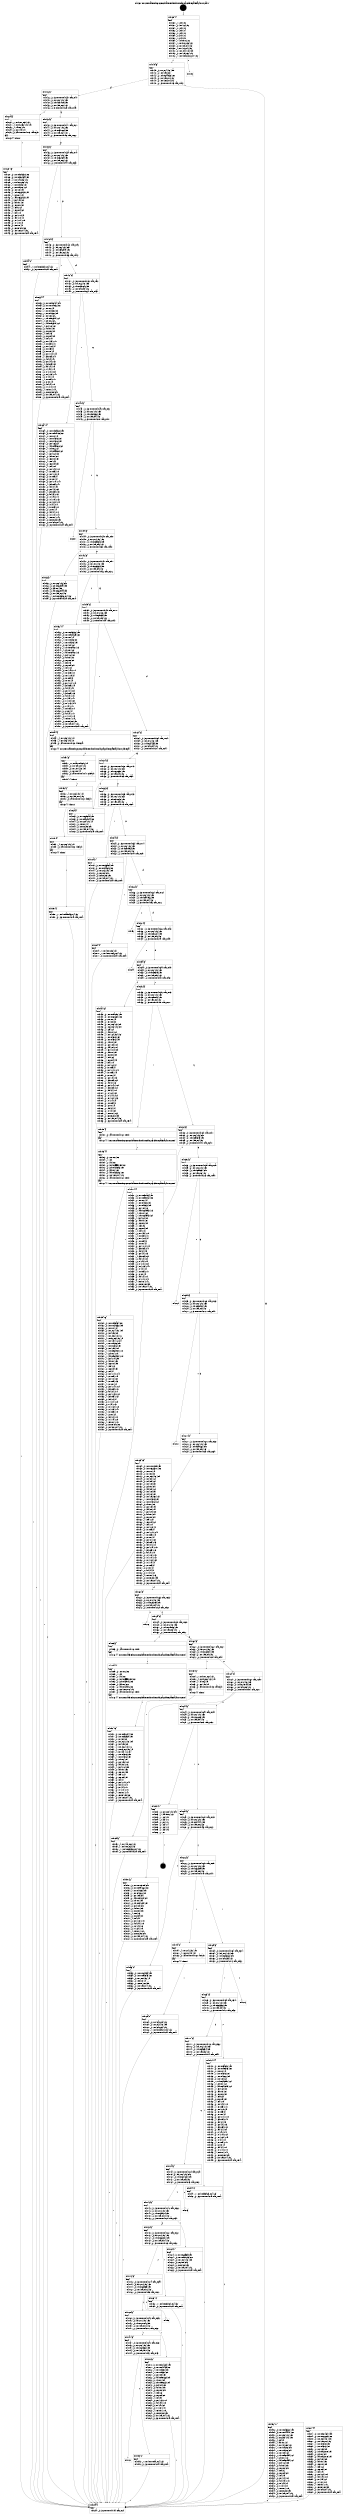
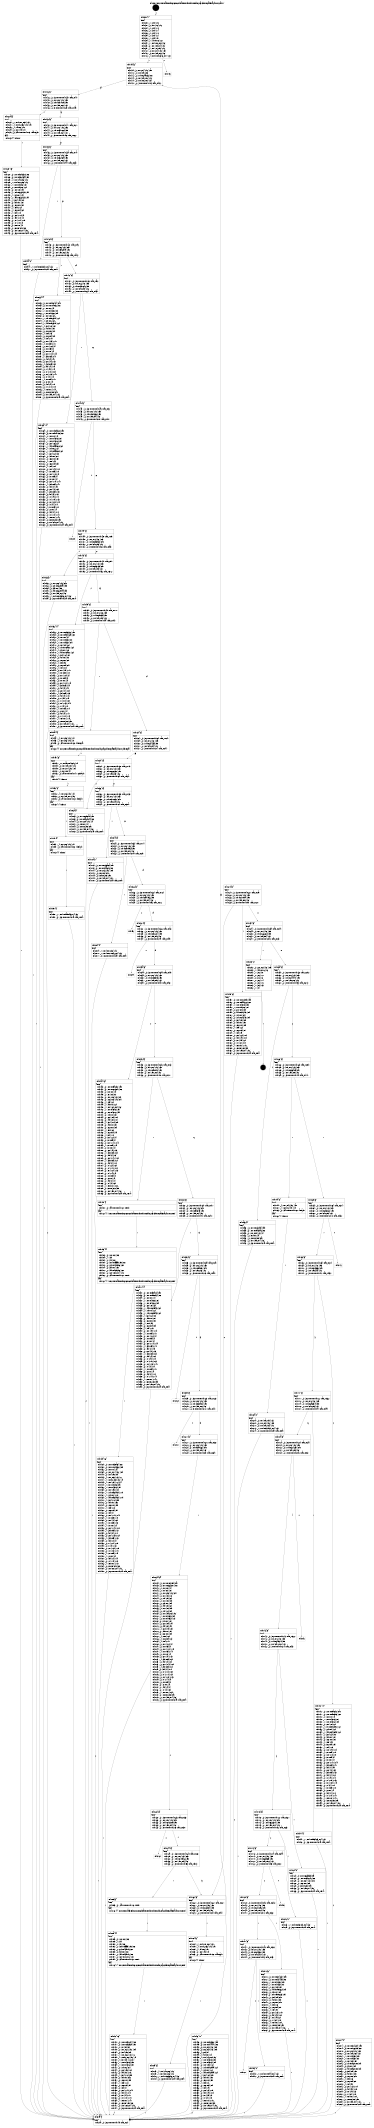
edge "0x401662 [25]" -> "0x40167b [25]": reversed
